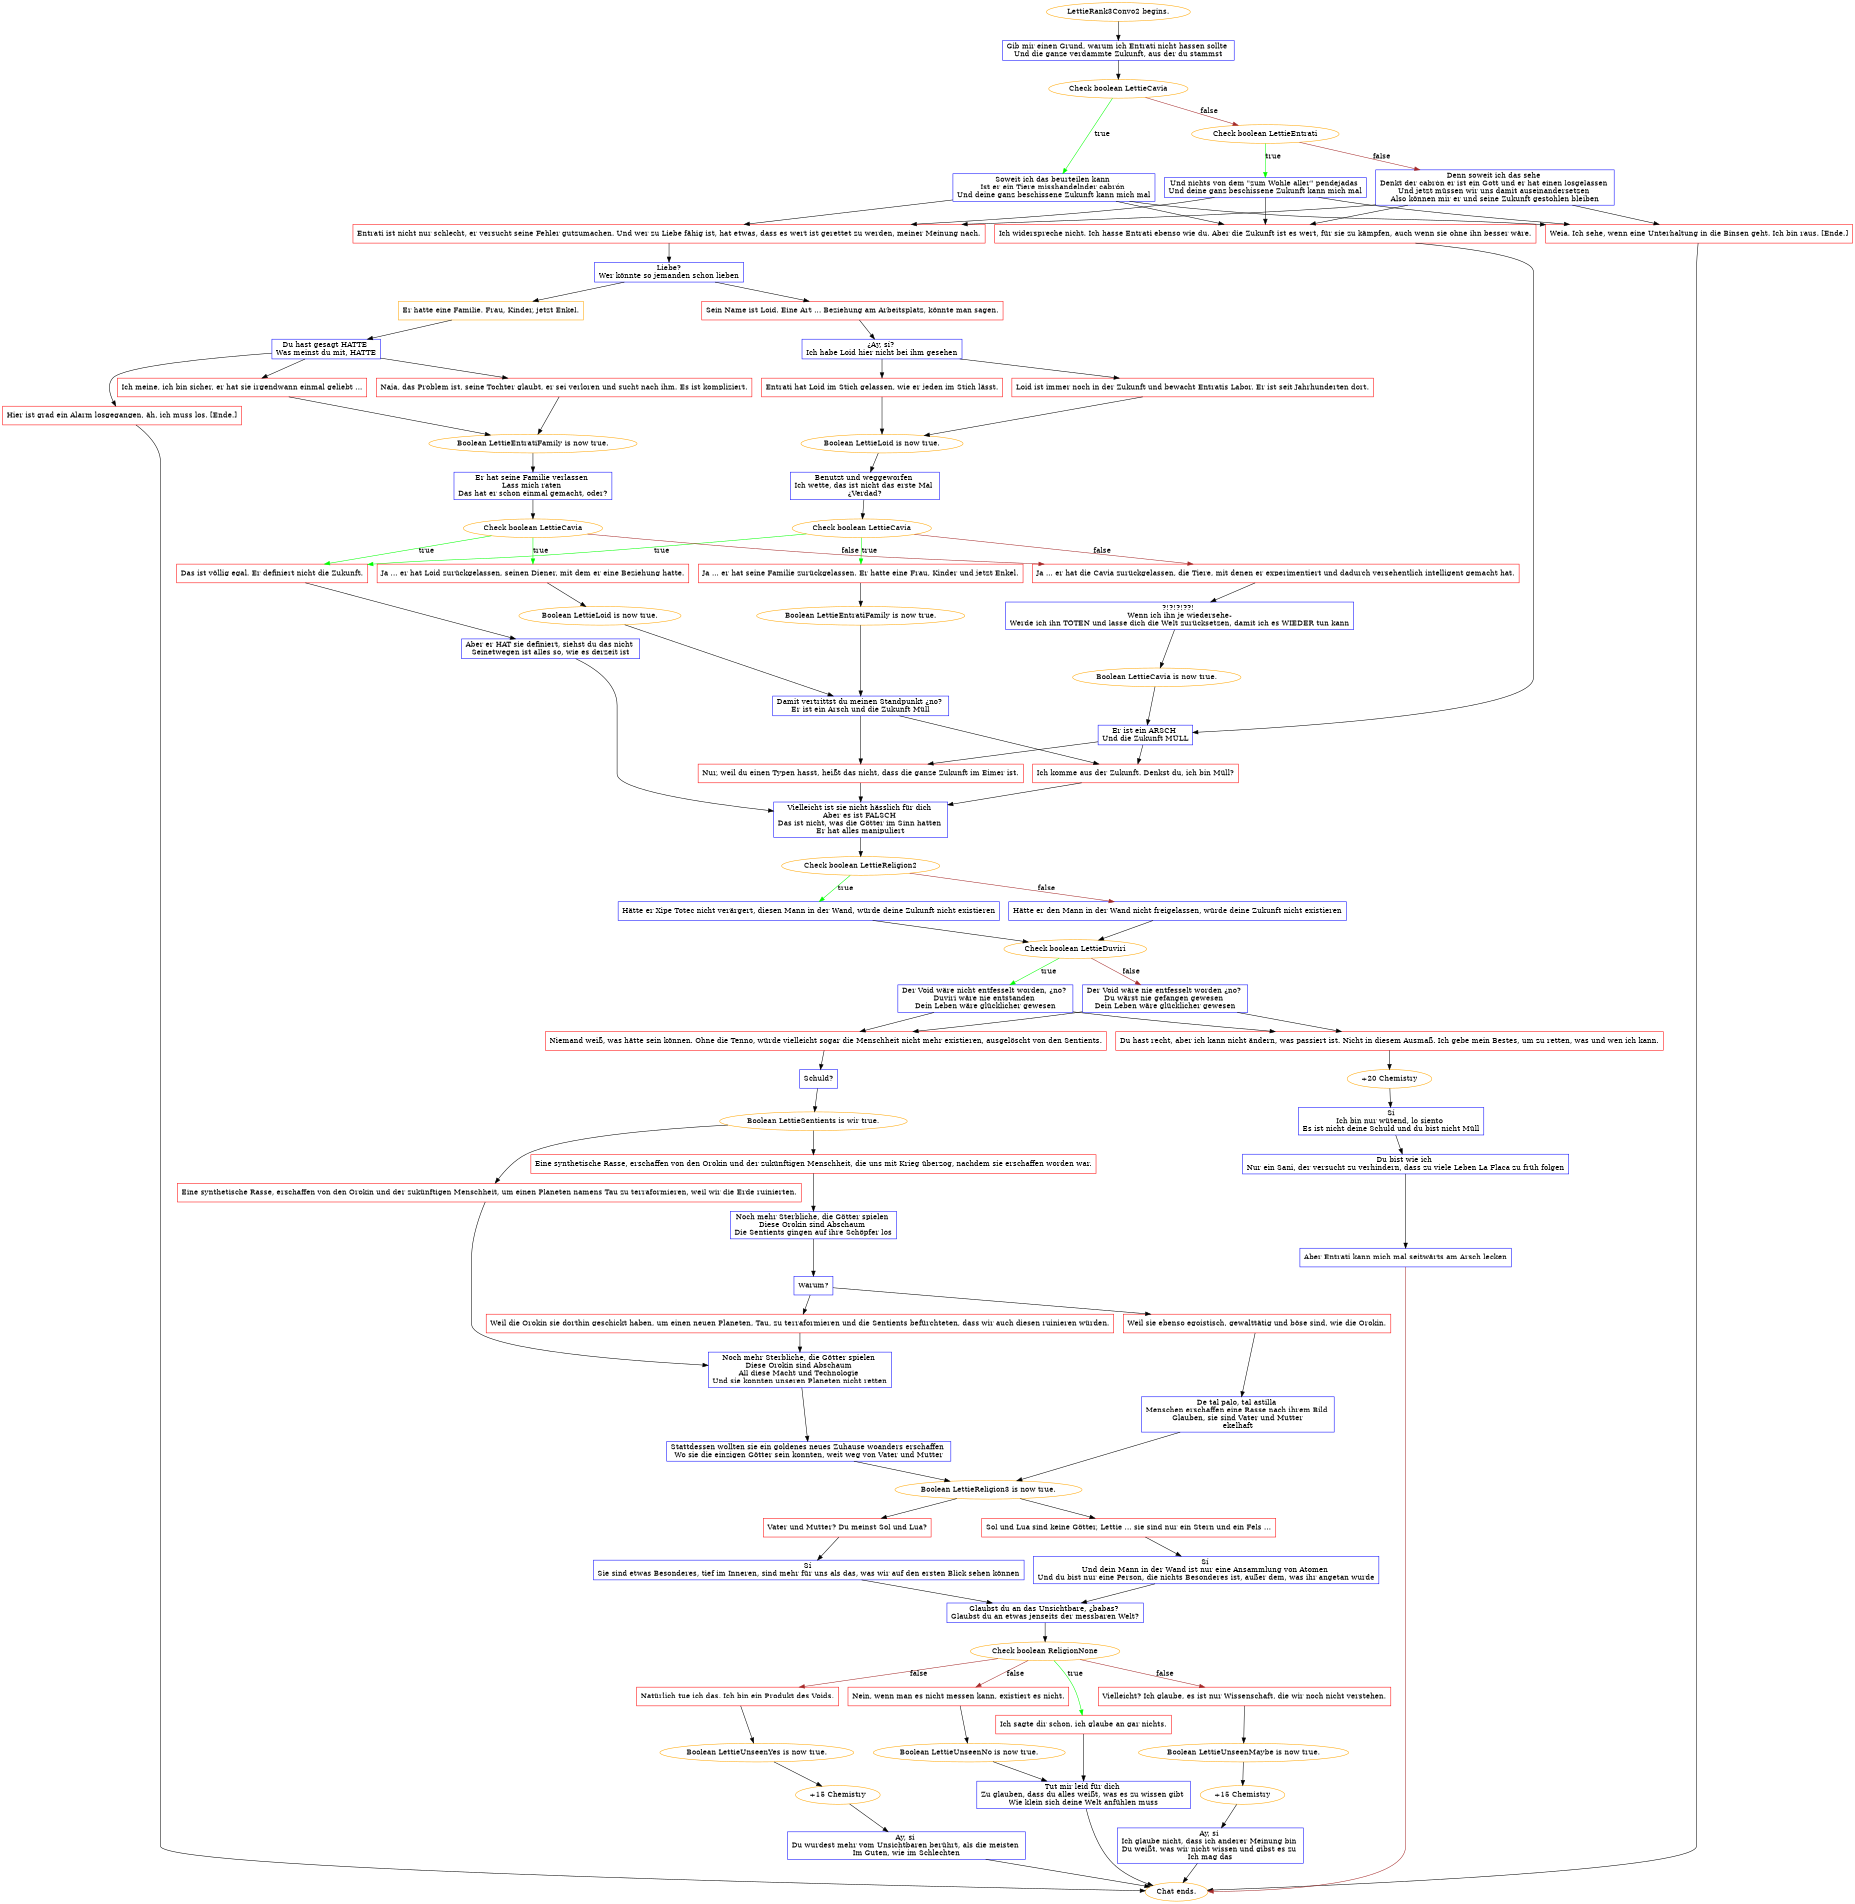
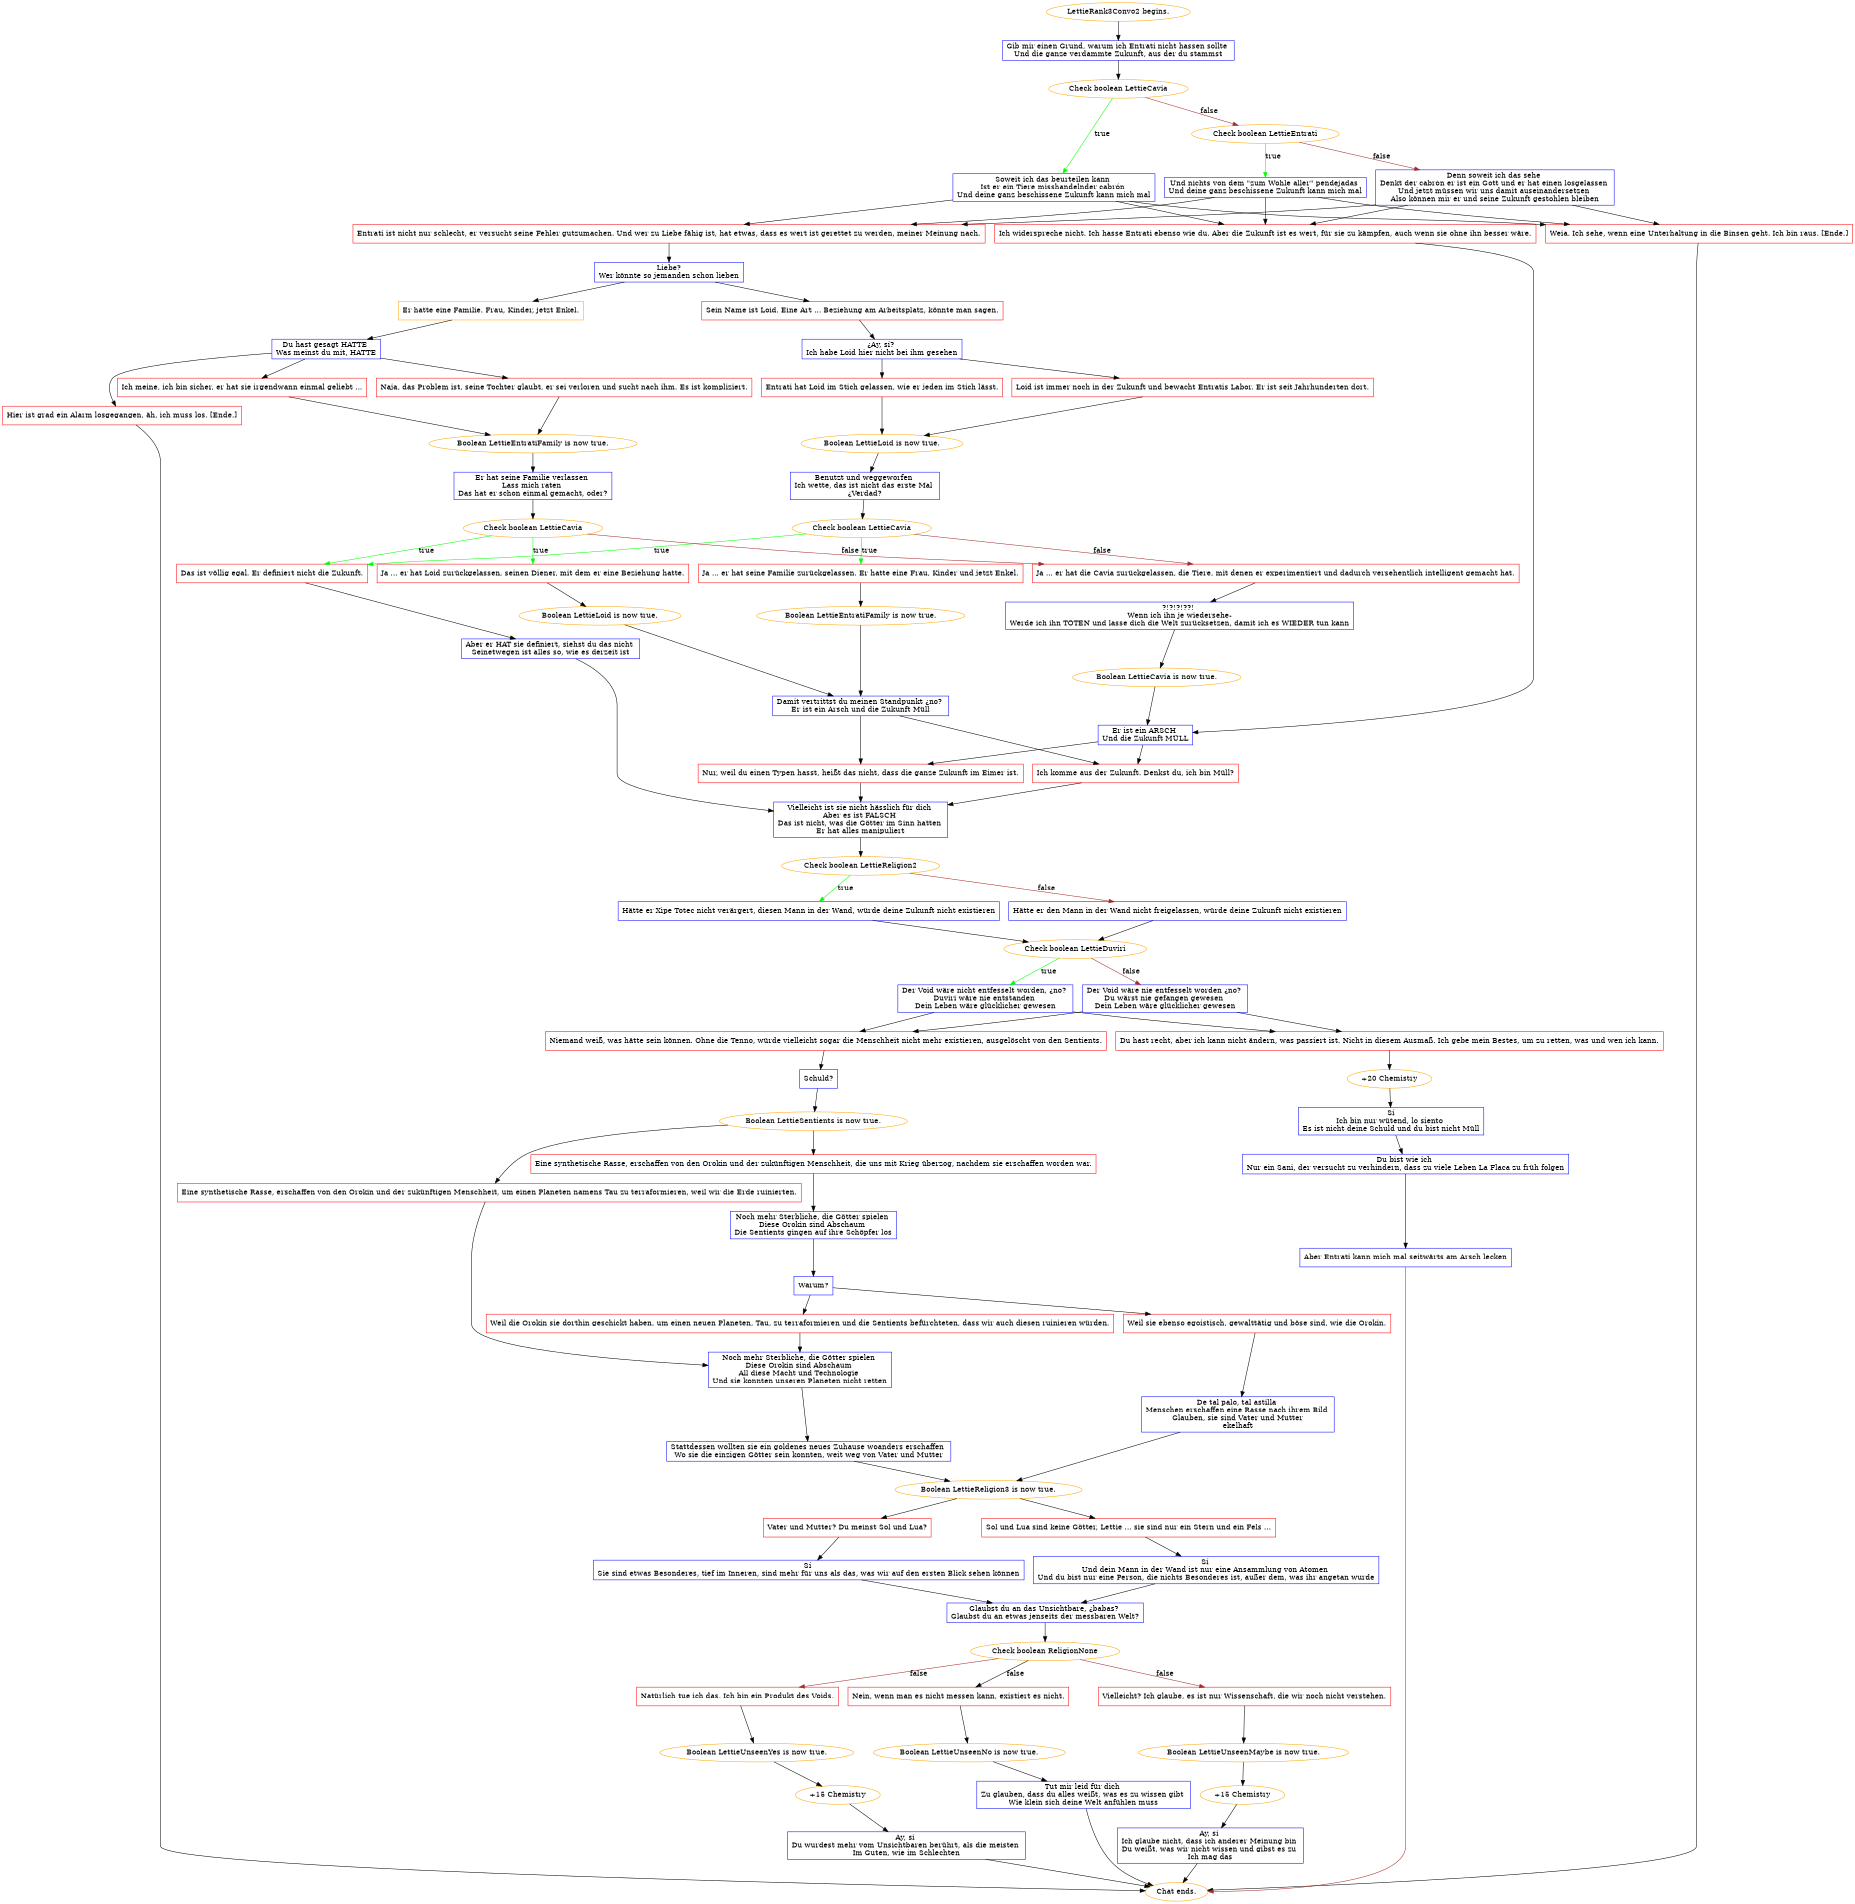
node "Boolean LettieSentients is wir true.": label "Boolean LettieSentients is wir true." -> "Boolean LettieSentients is now true."
edge "Check boolean ReligionNone" -> "Nein, wenn man es nicht messen kann, existiert es nicht.": color brown -> black
node "Ich sagte dir schon, ich glaube an gar nichts.": removed
